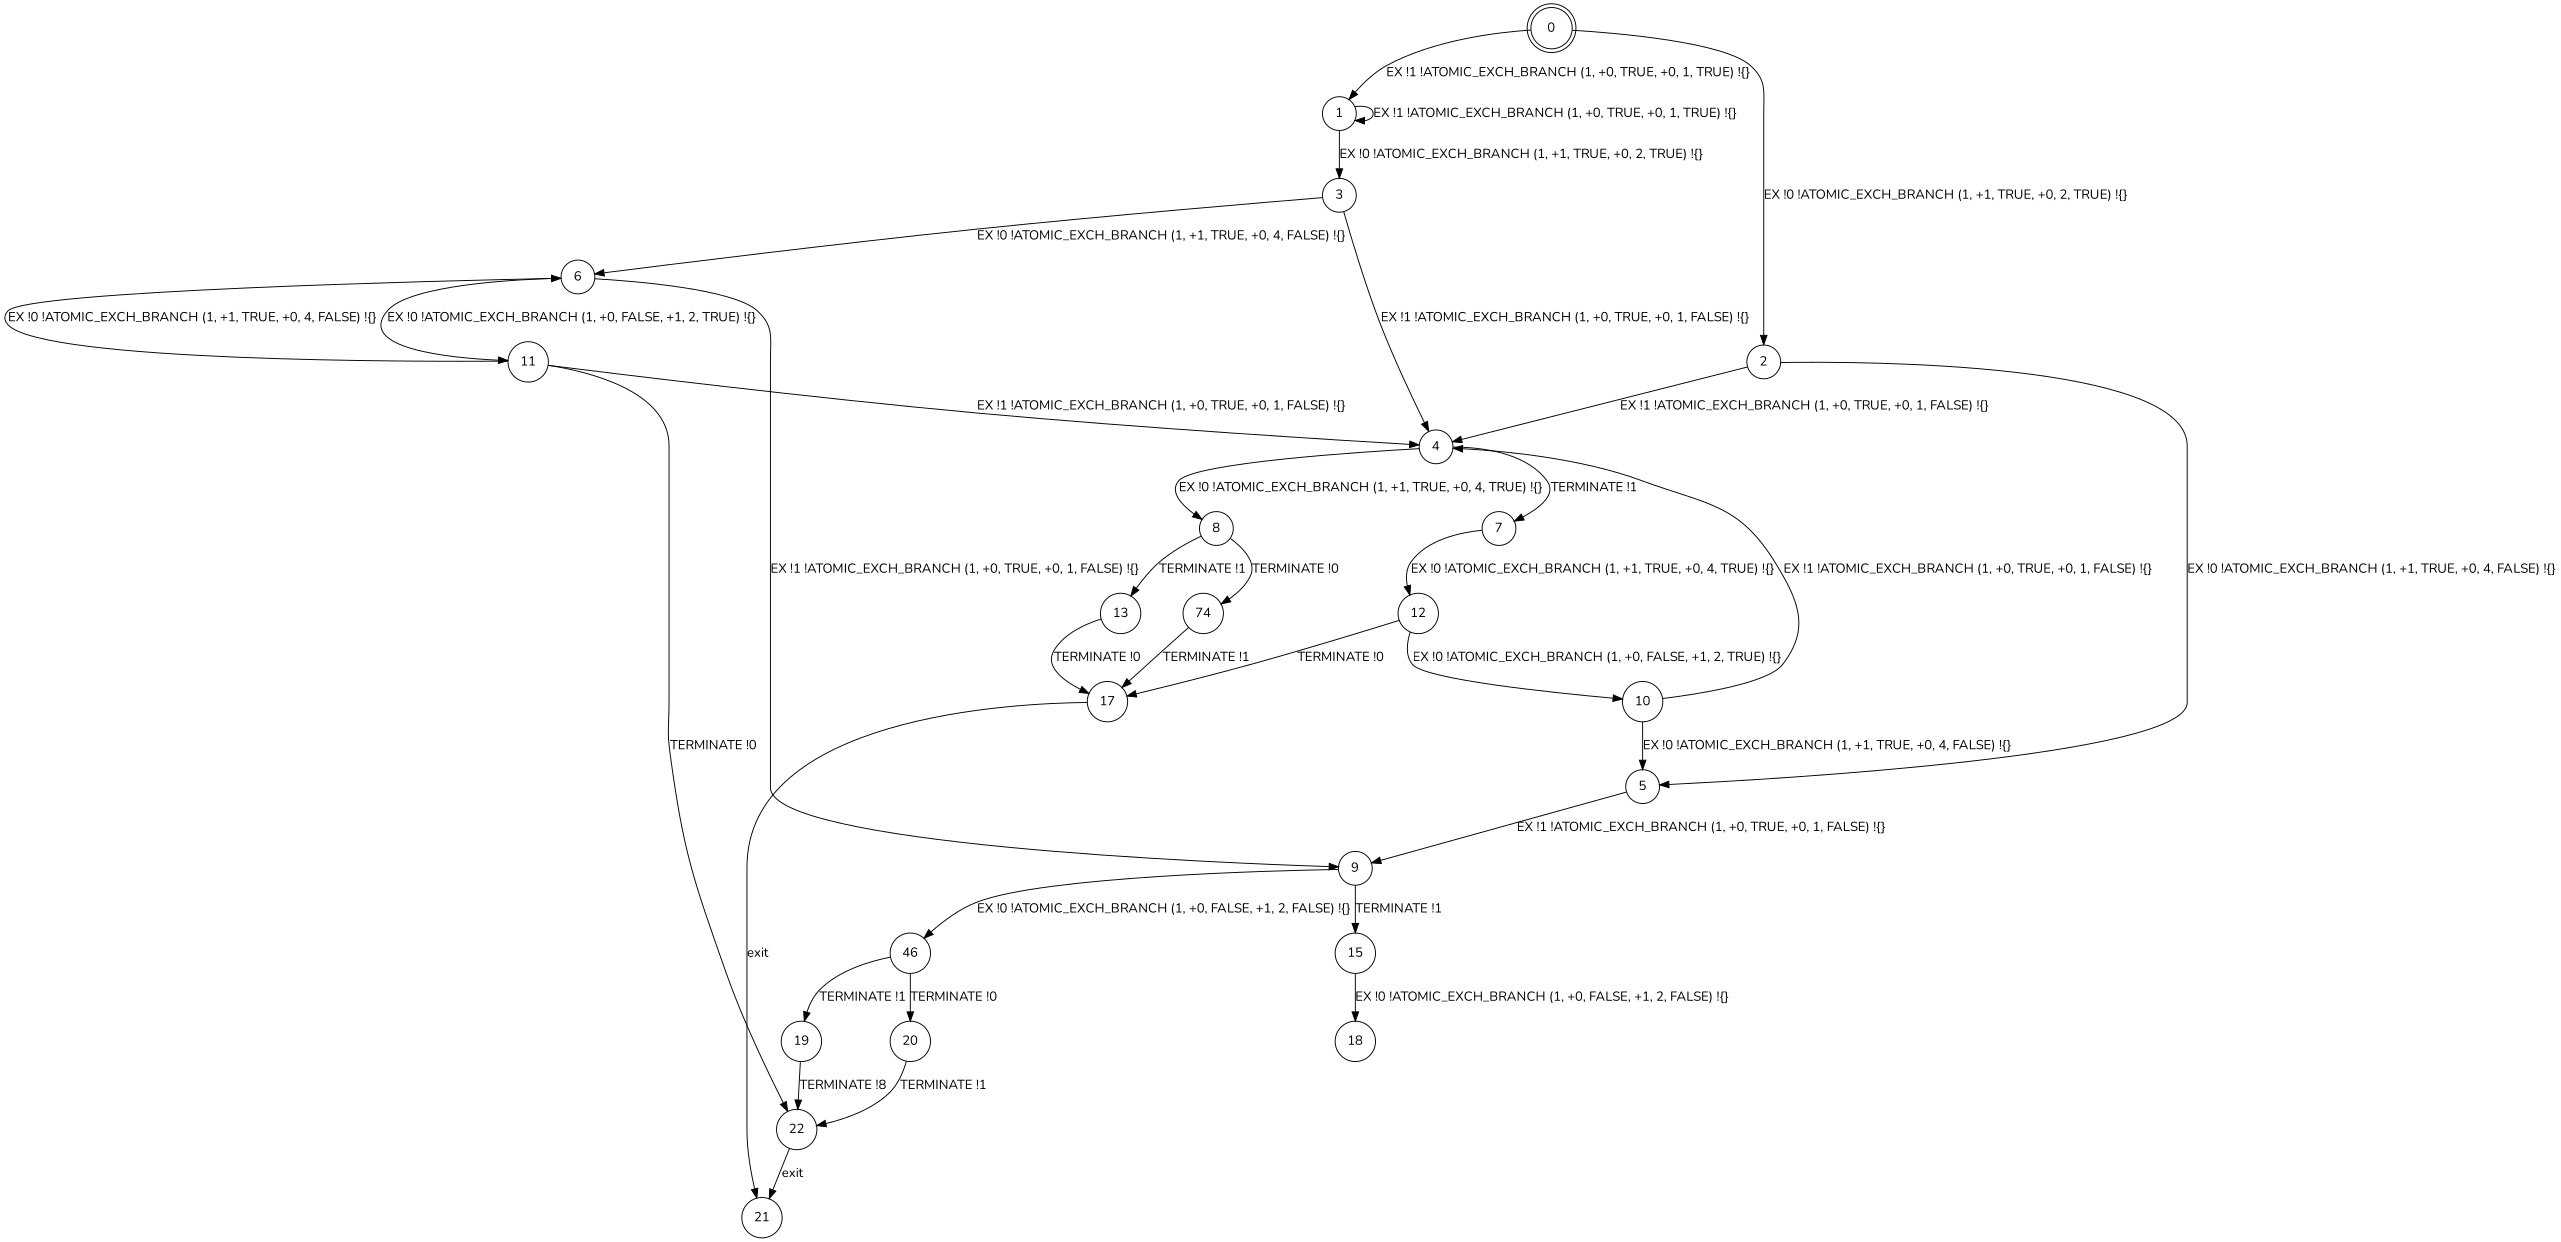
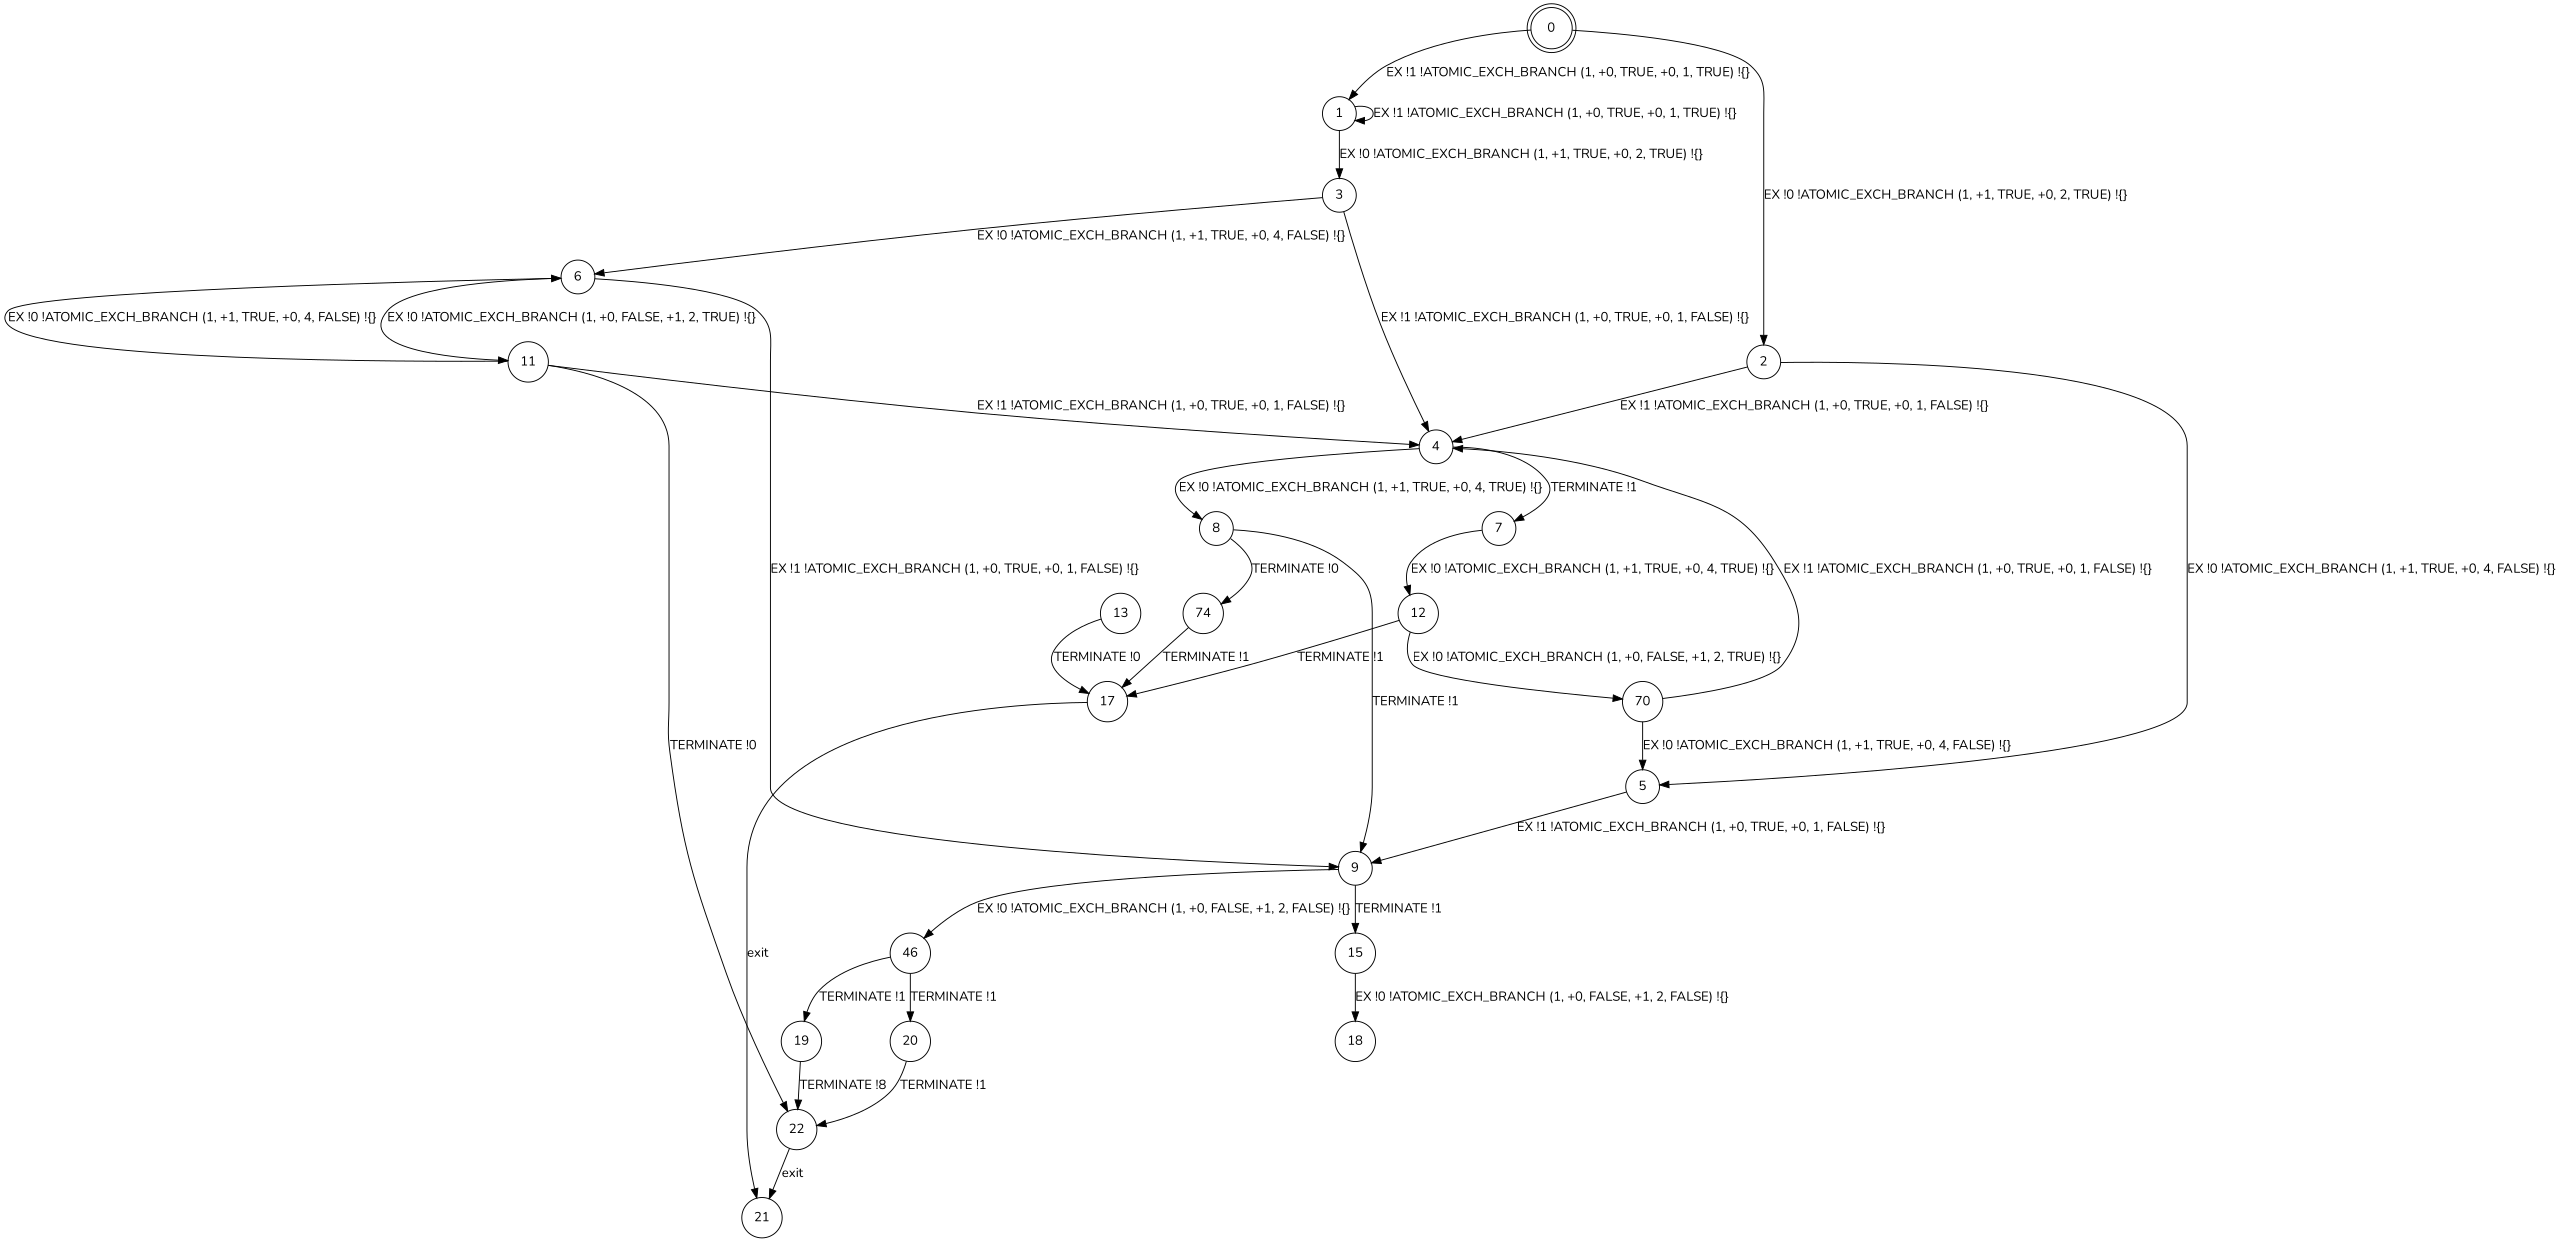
edge "8" -> "13": now "8" -> "9"
edge "12" -> "17": label "TERMINATE !0" -> "TERMINATE !1"
node "10": label "10" -> "70"
edge "46" -> "20": label "TERMINATE !0" -> "TERMINATE !1"
